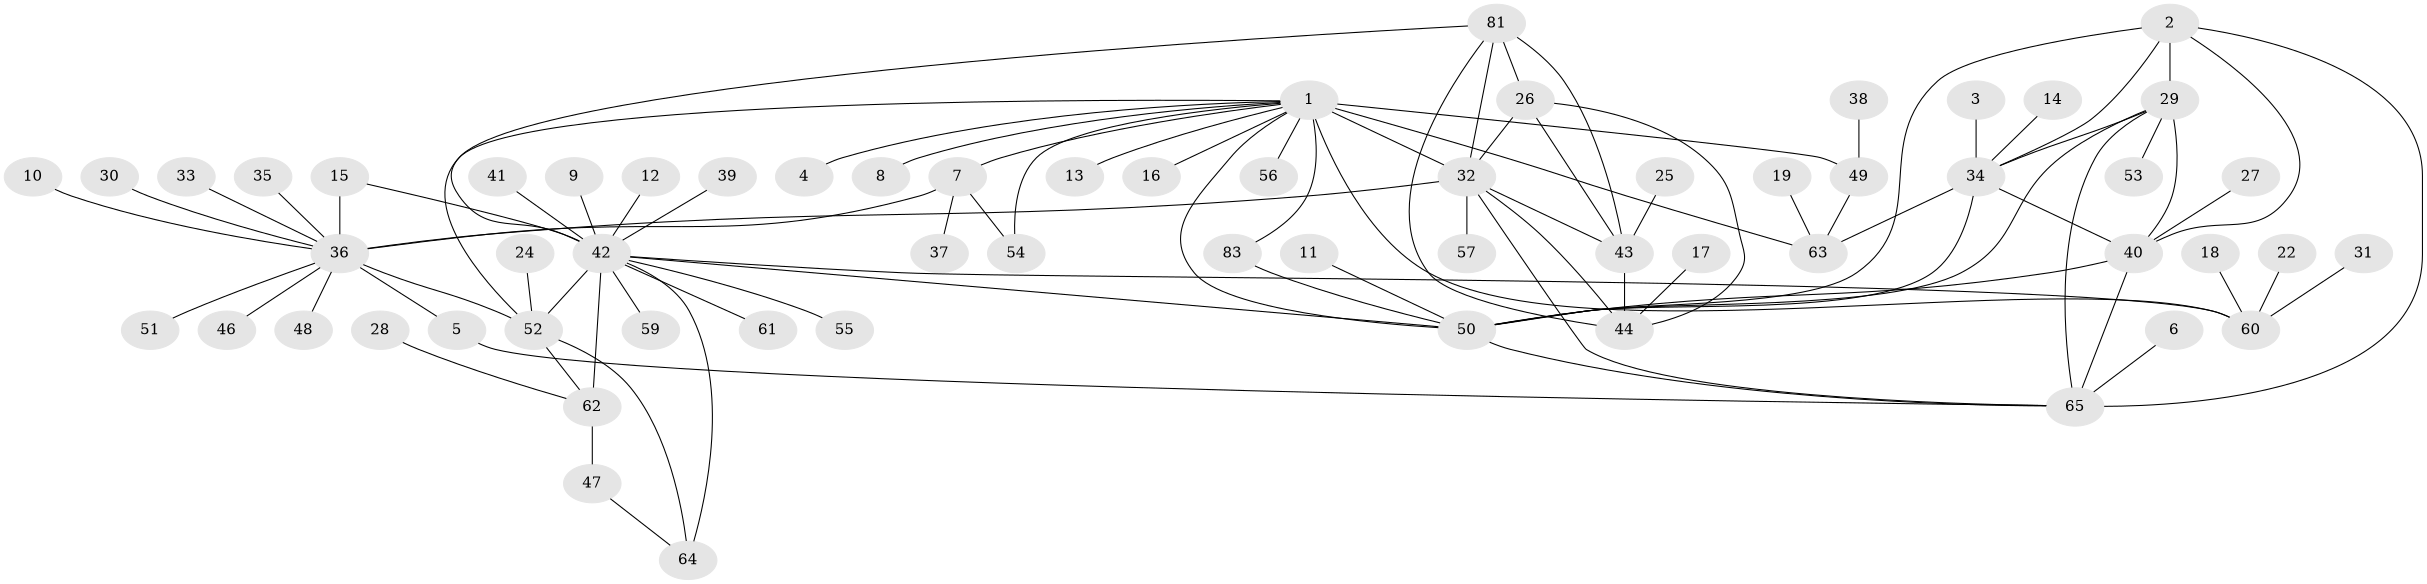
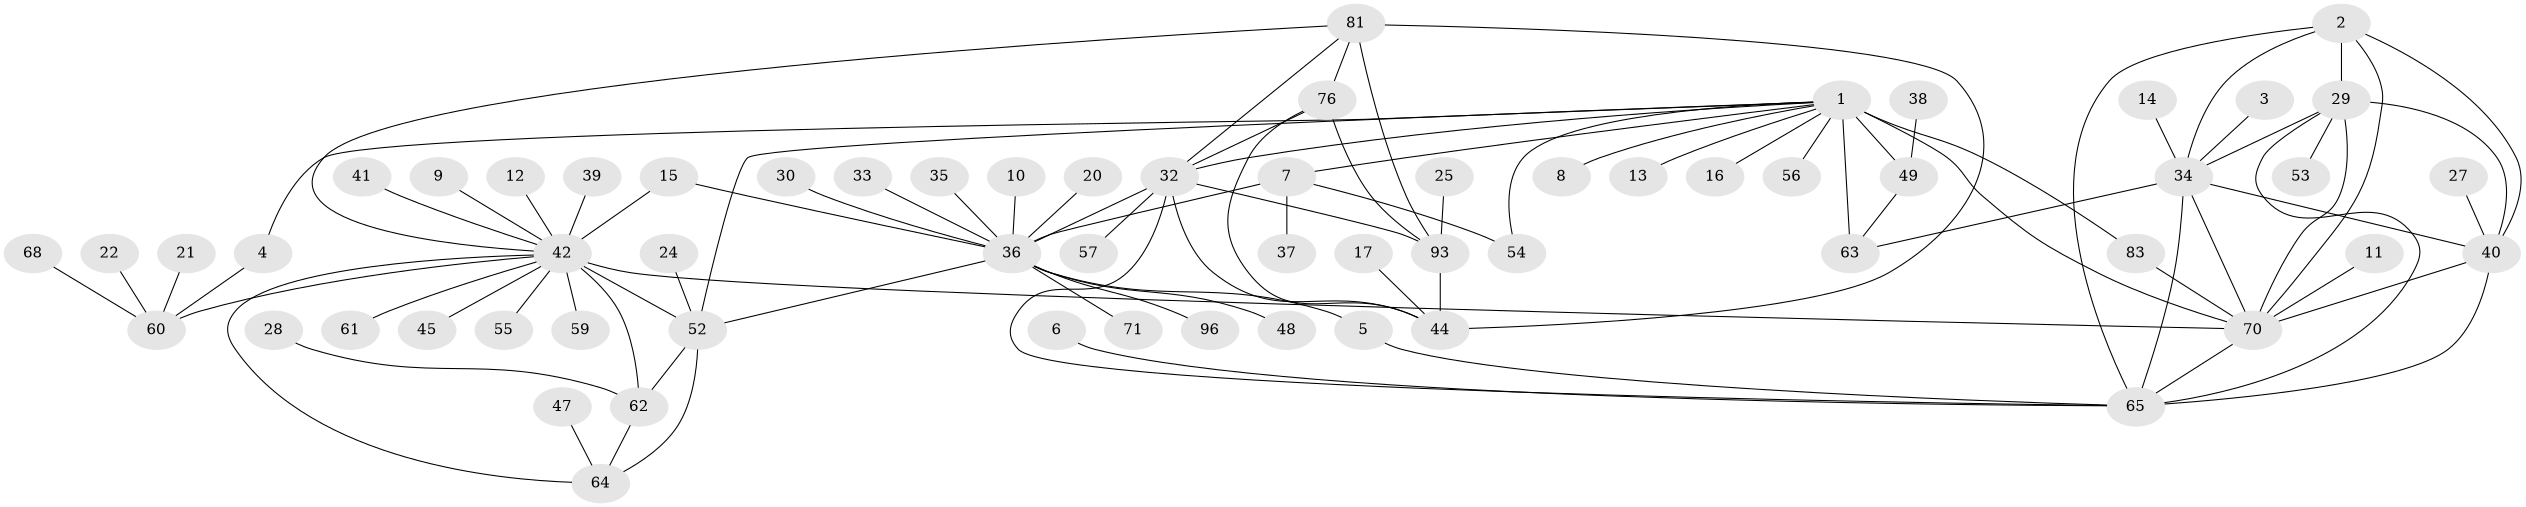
node "26": label "26" -> "76"
node "20": added
node "19": removed
node "43": label "43" -> "93"
node "18": label "18" -> "68"
node "31": label "31" -> "21"
edge "34" -- "65": added
edge "1" -- "60": now "4" -- "60"
node "51": label "51" -> "71"
node "46": label "46" -> "96"
node "45": added
node "50": label "50" -> "70"
edge "62" -- "47": now "62" -- "64"
